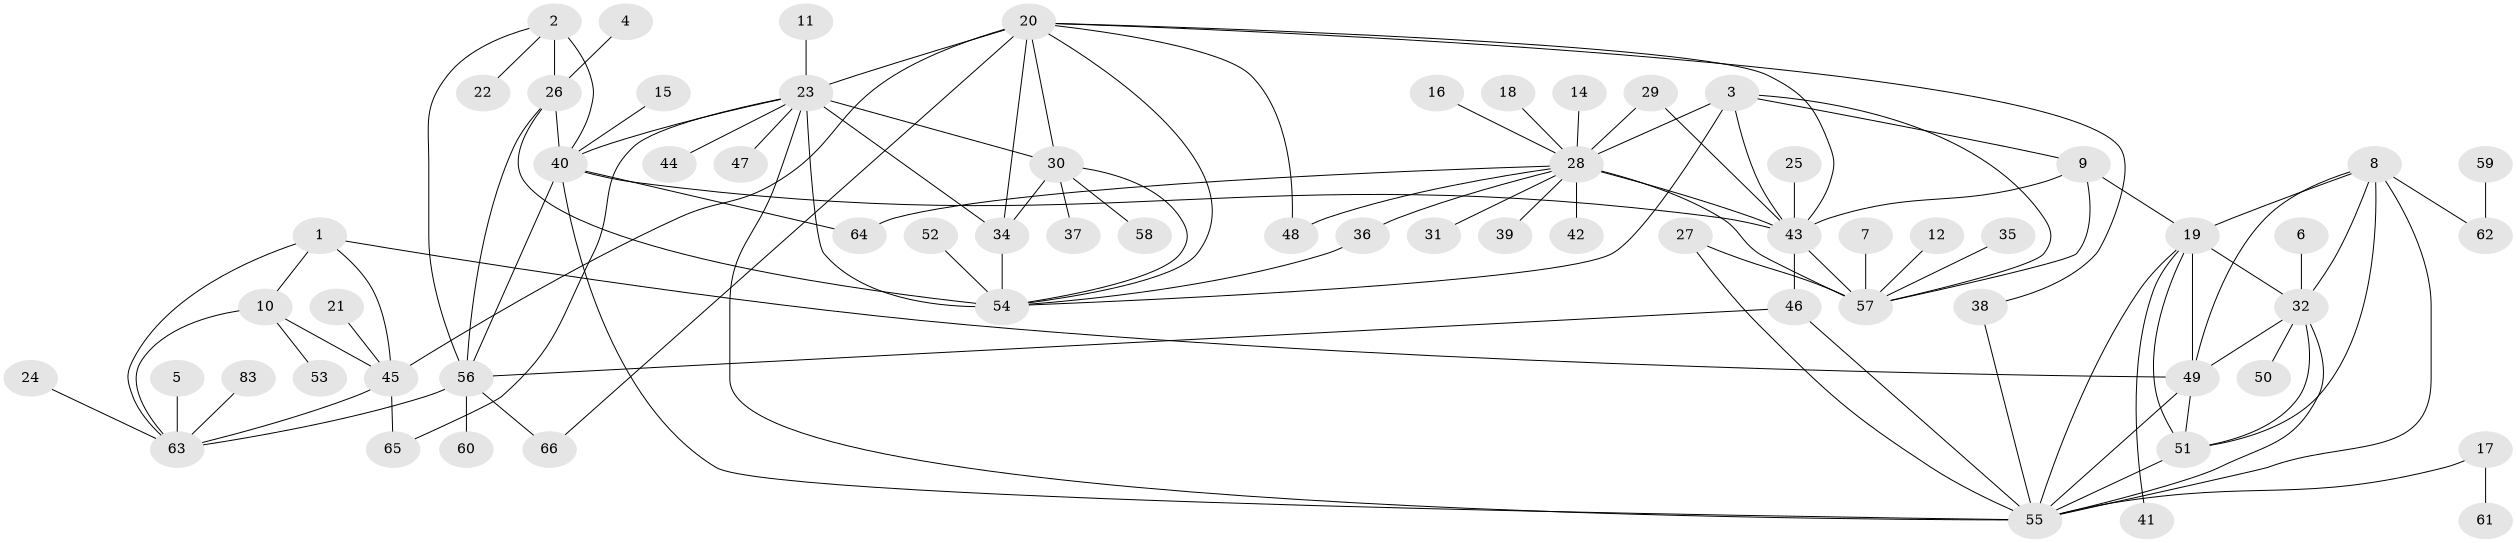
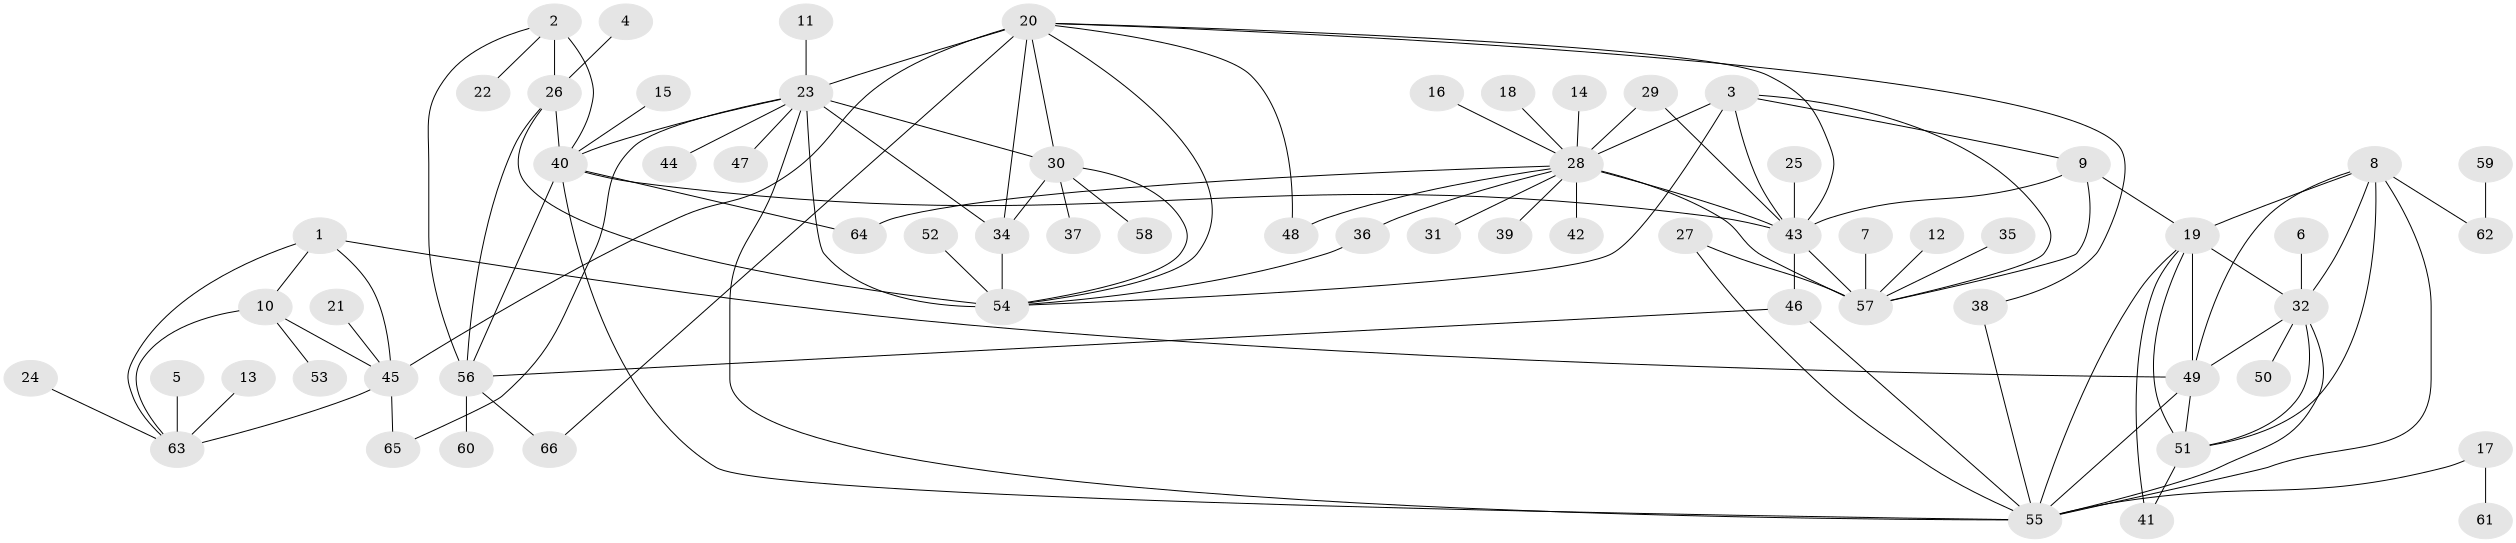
node "83": label "83" -> "13"
edge "56" -- "63": removed
edge "51" -- "55": now "51" -- "41"
